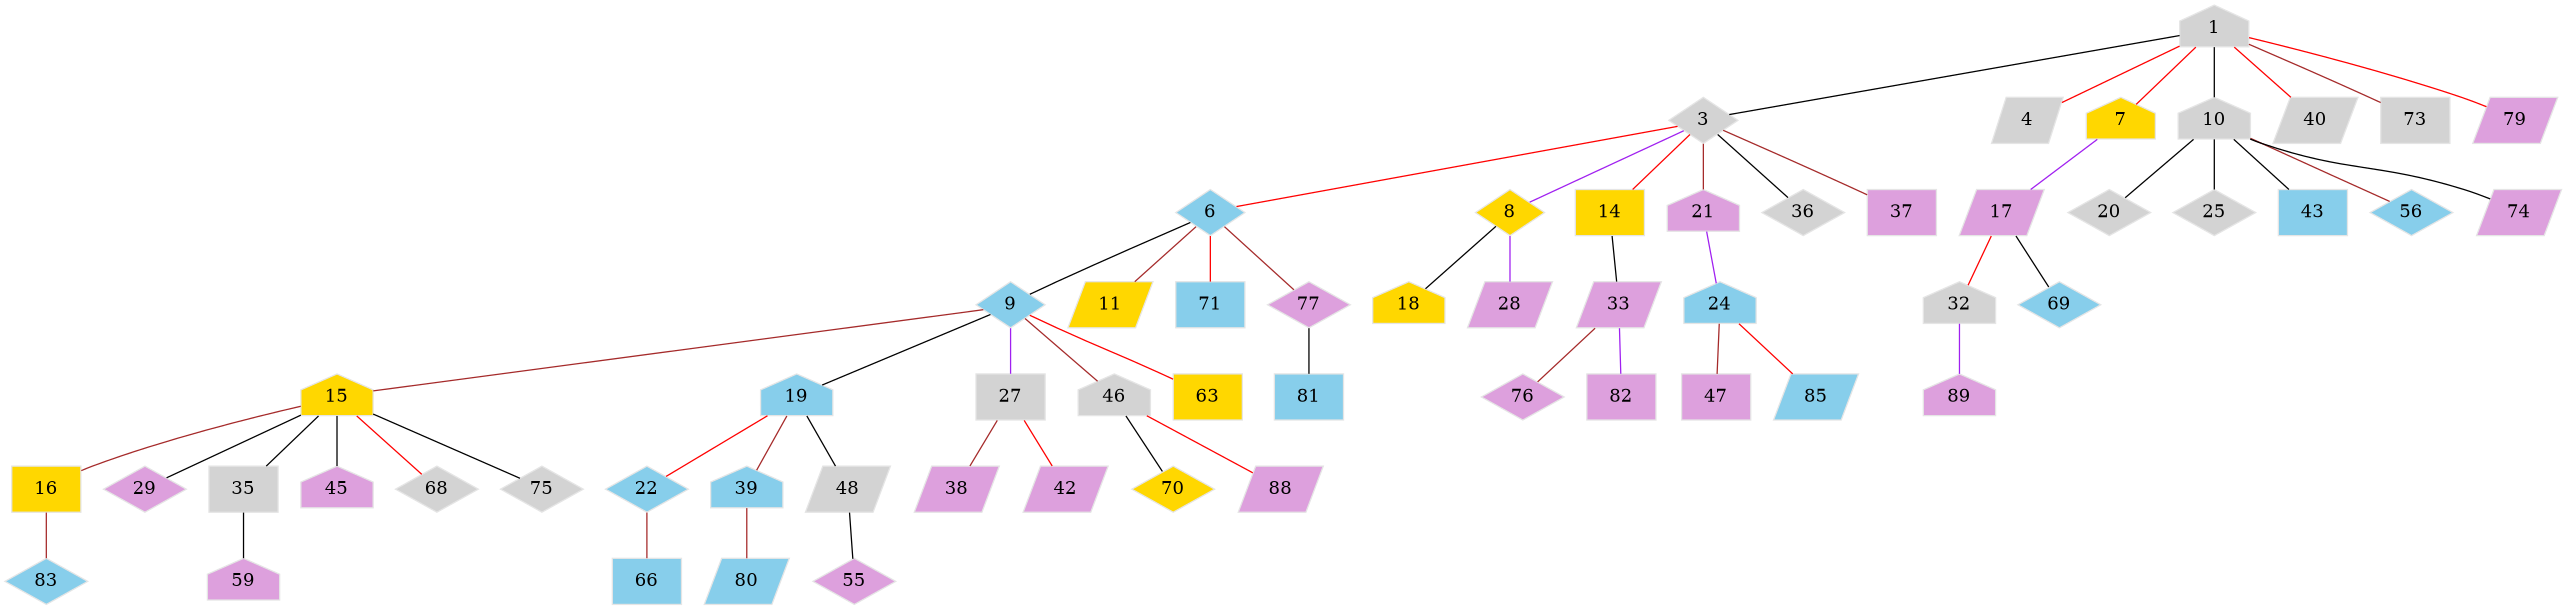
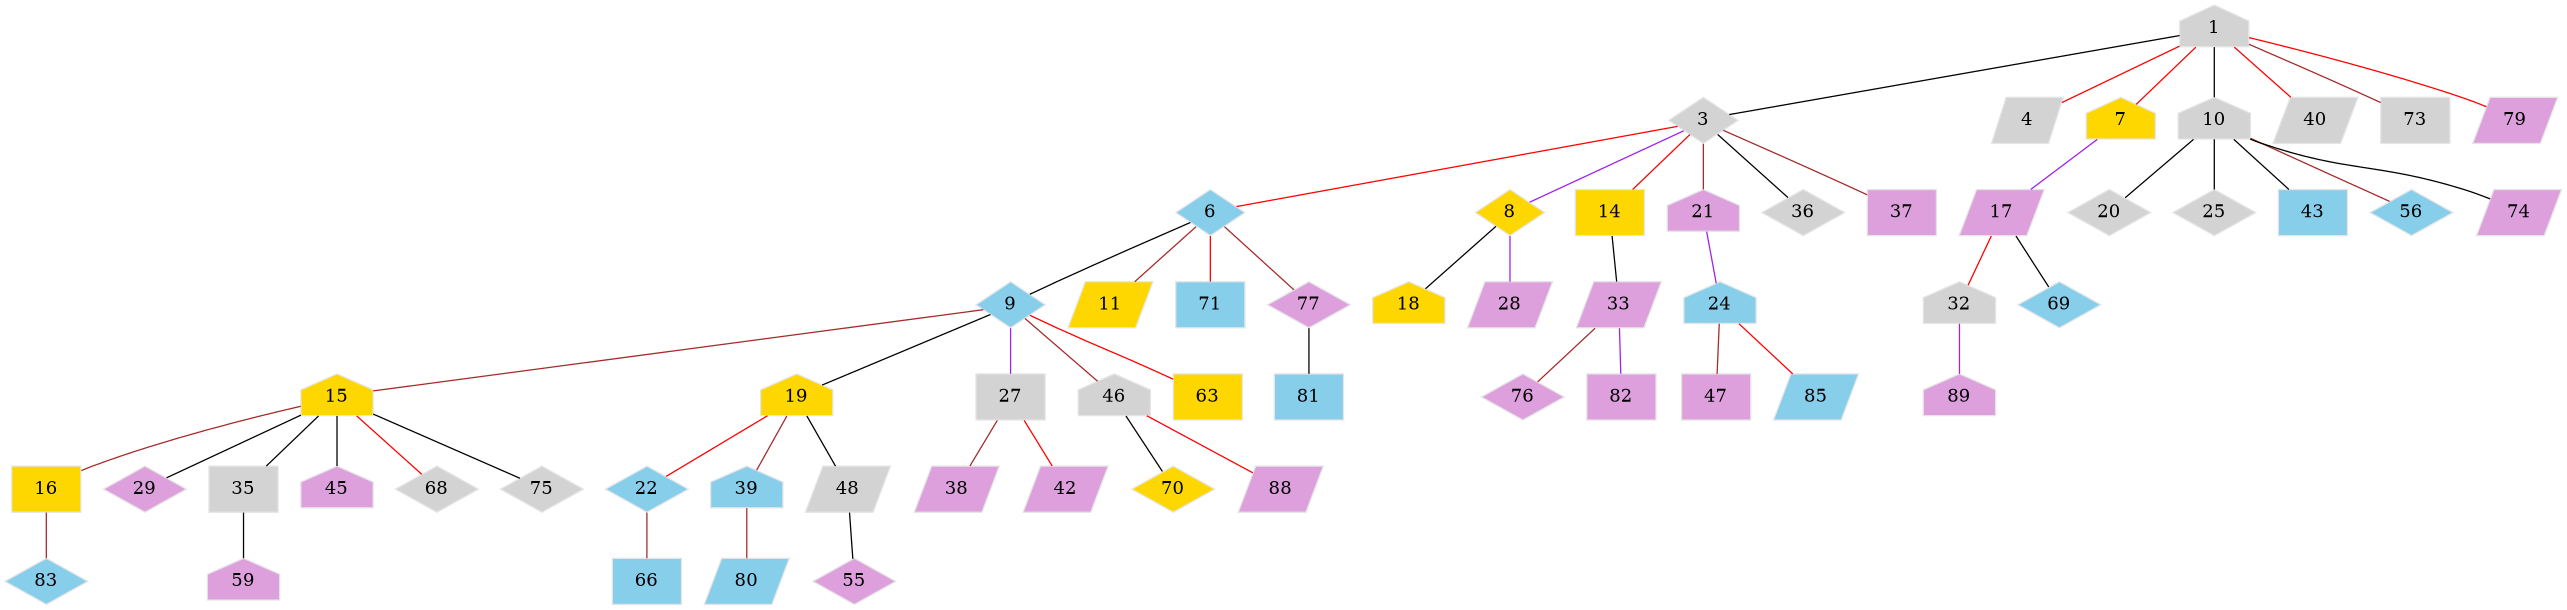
node "19": fillcolor skyblue -> gold
